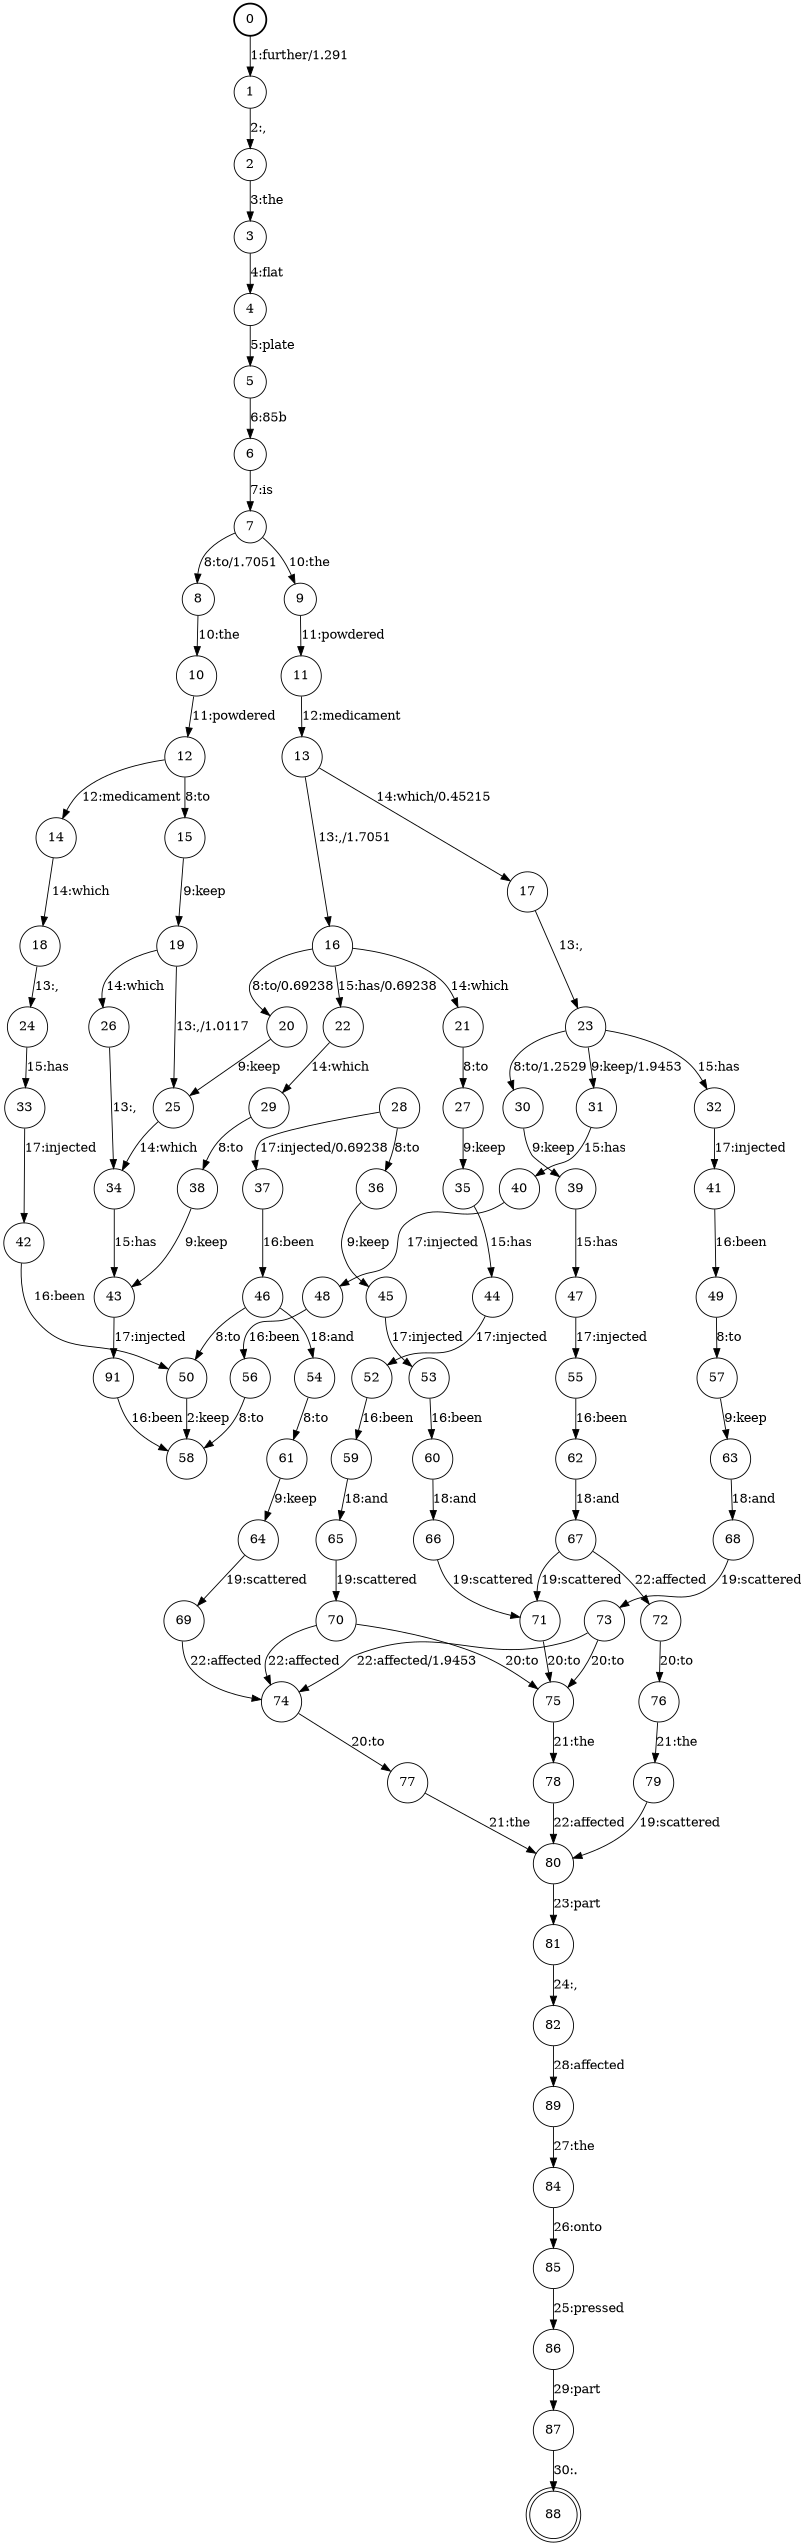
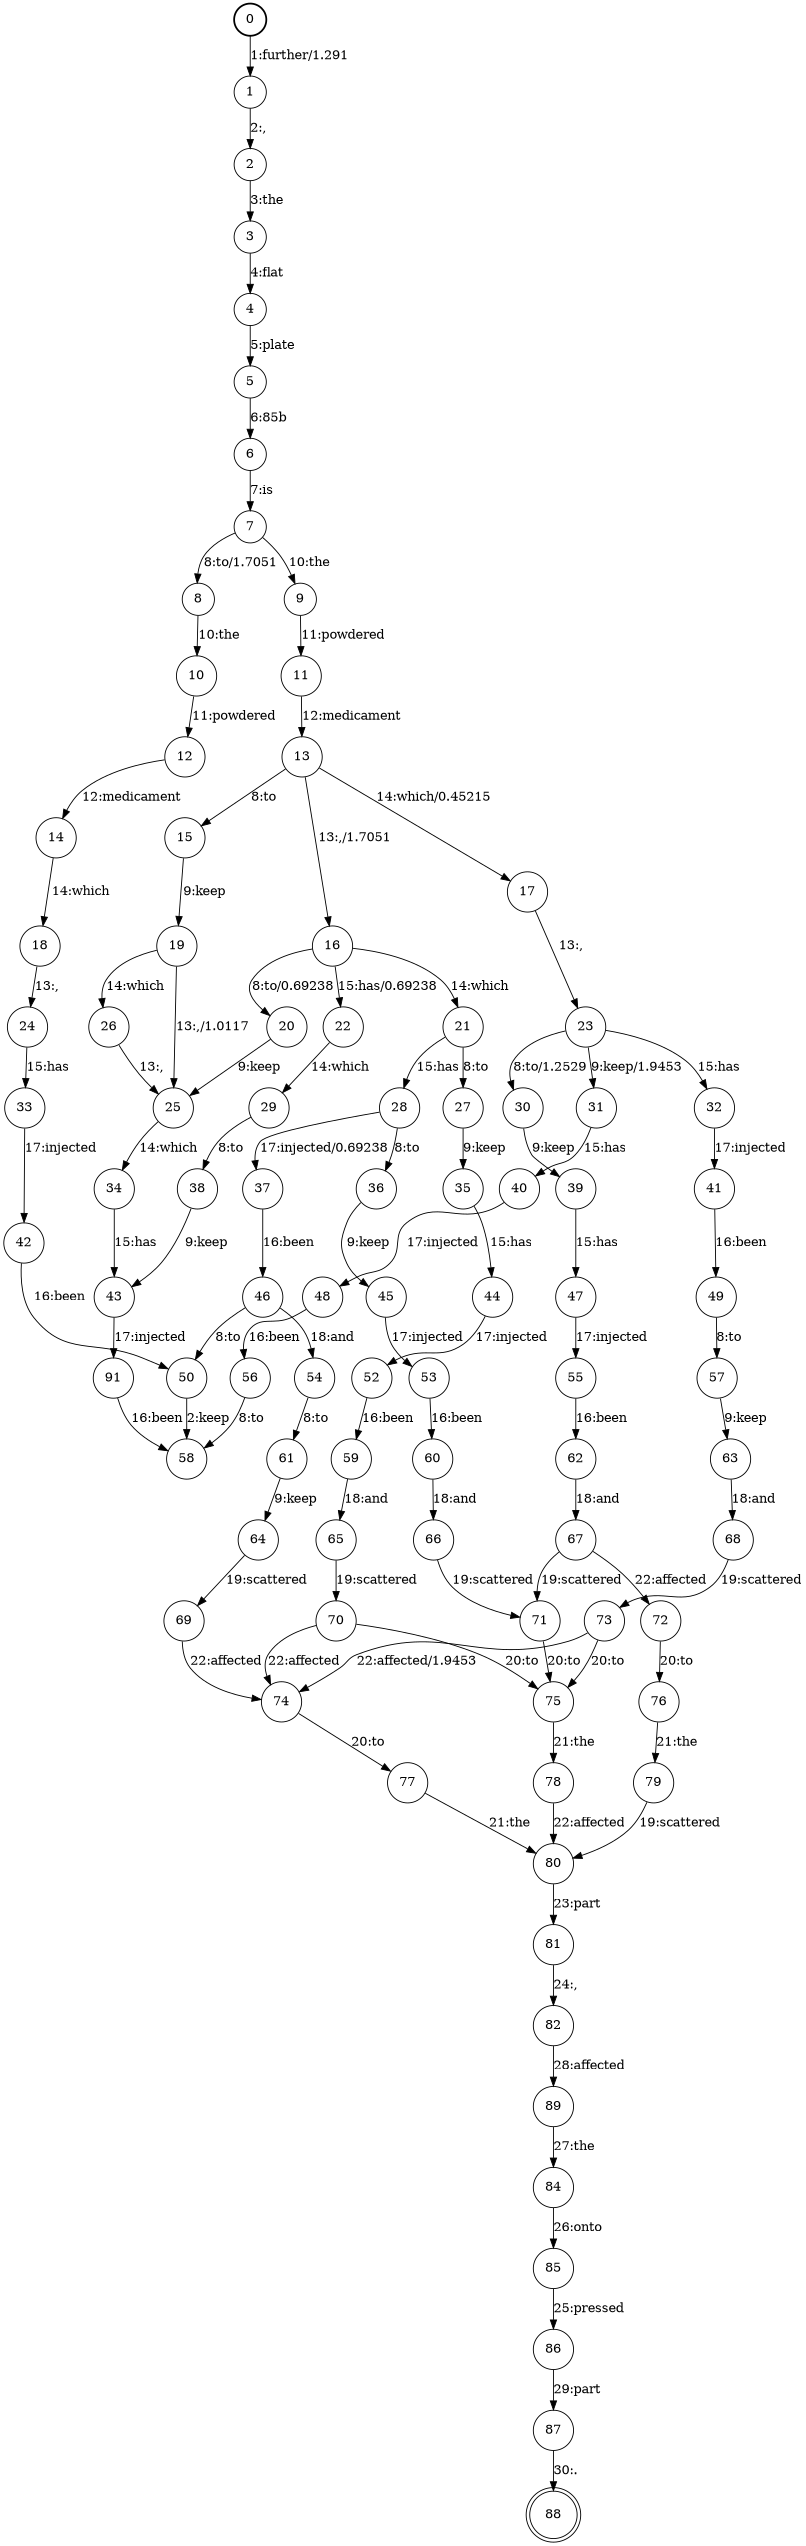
edge "12" -> "15": now "13" -> "15"
edge "21" -> "28": added, label "15:has"
edge "26" -> "34": now "26" -> "25"
